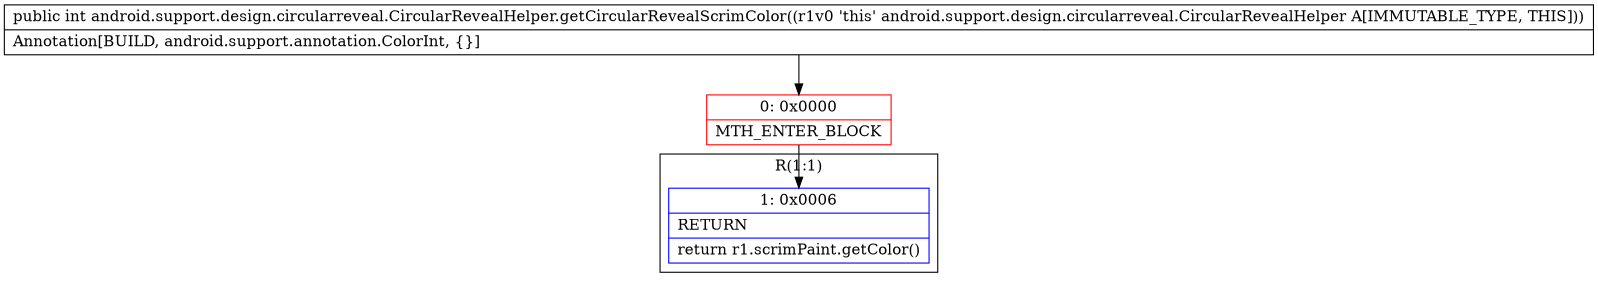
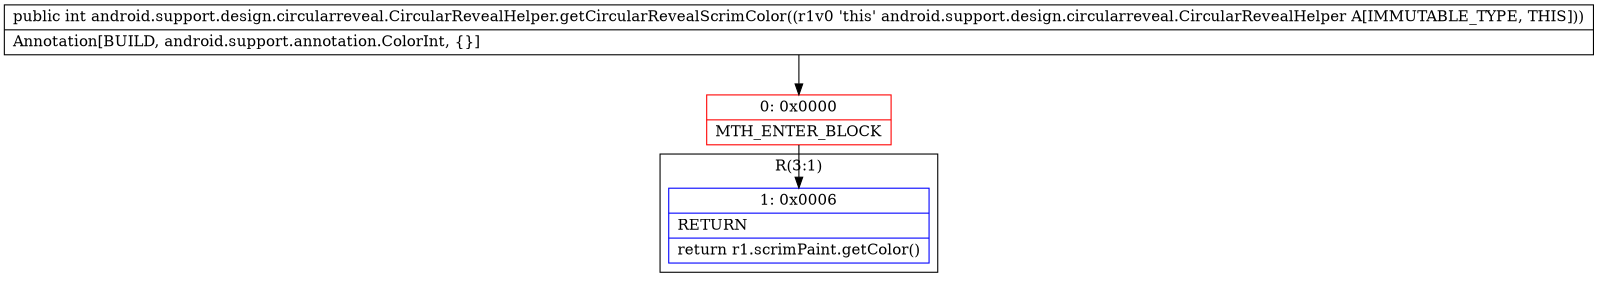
cluster "R(1:1)": label "R(1:1)" -> "R(3:1)"
